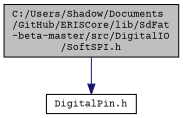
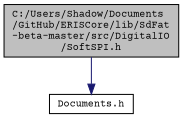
node "DigitalPin.h": label "DigitalPin.h" -> "Documents.h"
